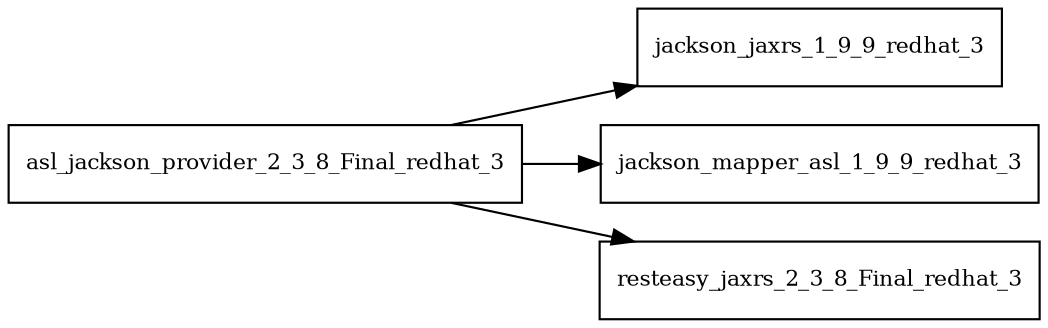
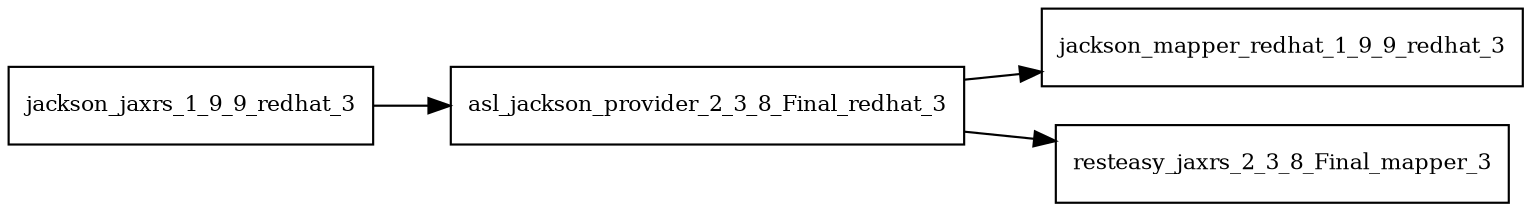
edge "asl_jackson_provider_2_3_8_Final_redhat_3" -> "jackson_jaxrs_1_9_9_redhat_3": reversed
node "jackson_mapper_asl_1_9_9_redhat_3": label "jackson_mapper_asl_1_9_9_redhat_3" -> "jackson_mapper_redhat_1_9_9_redhat_3"
node "resteasy_jaxrs_2_3_8_Final_redhat_3": label "resteasy_jaxrs_2_3_8_Final_redhat_3" -> "resteasy_jaxrs_2_3_8_Final_mapper_3"
